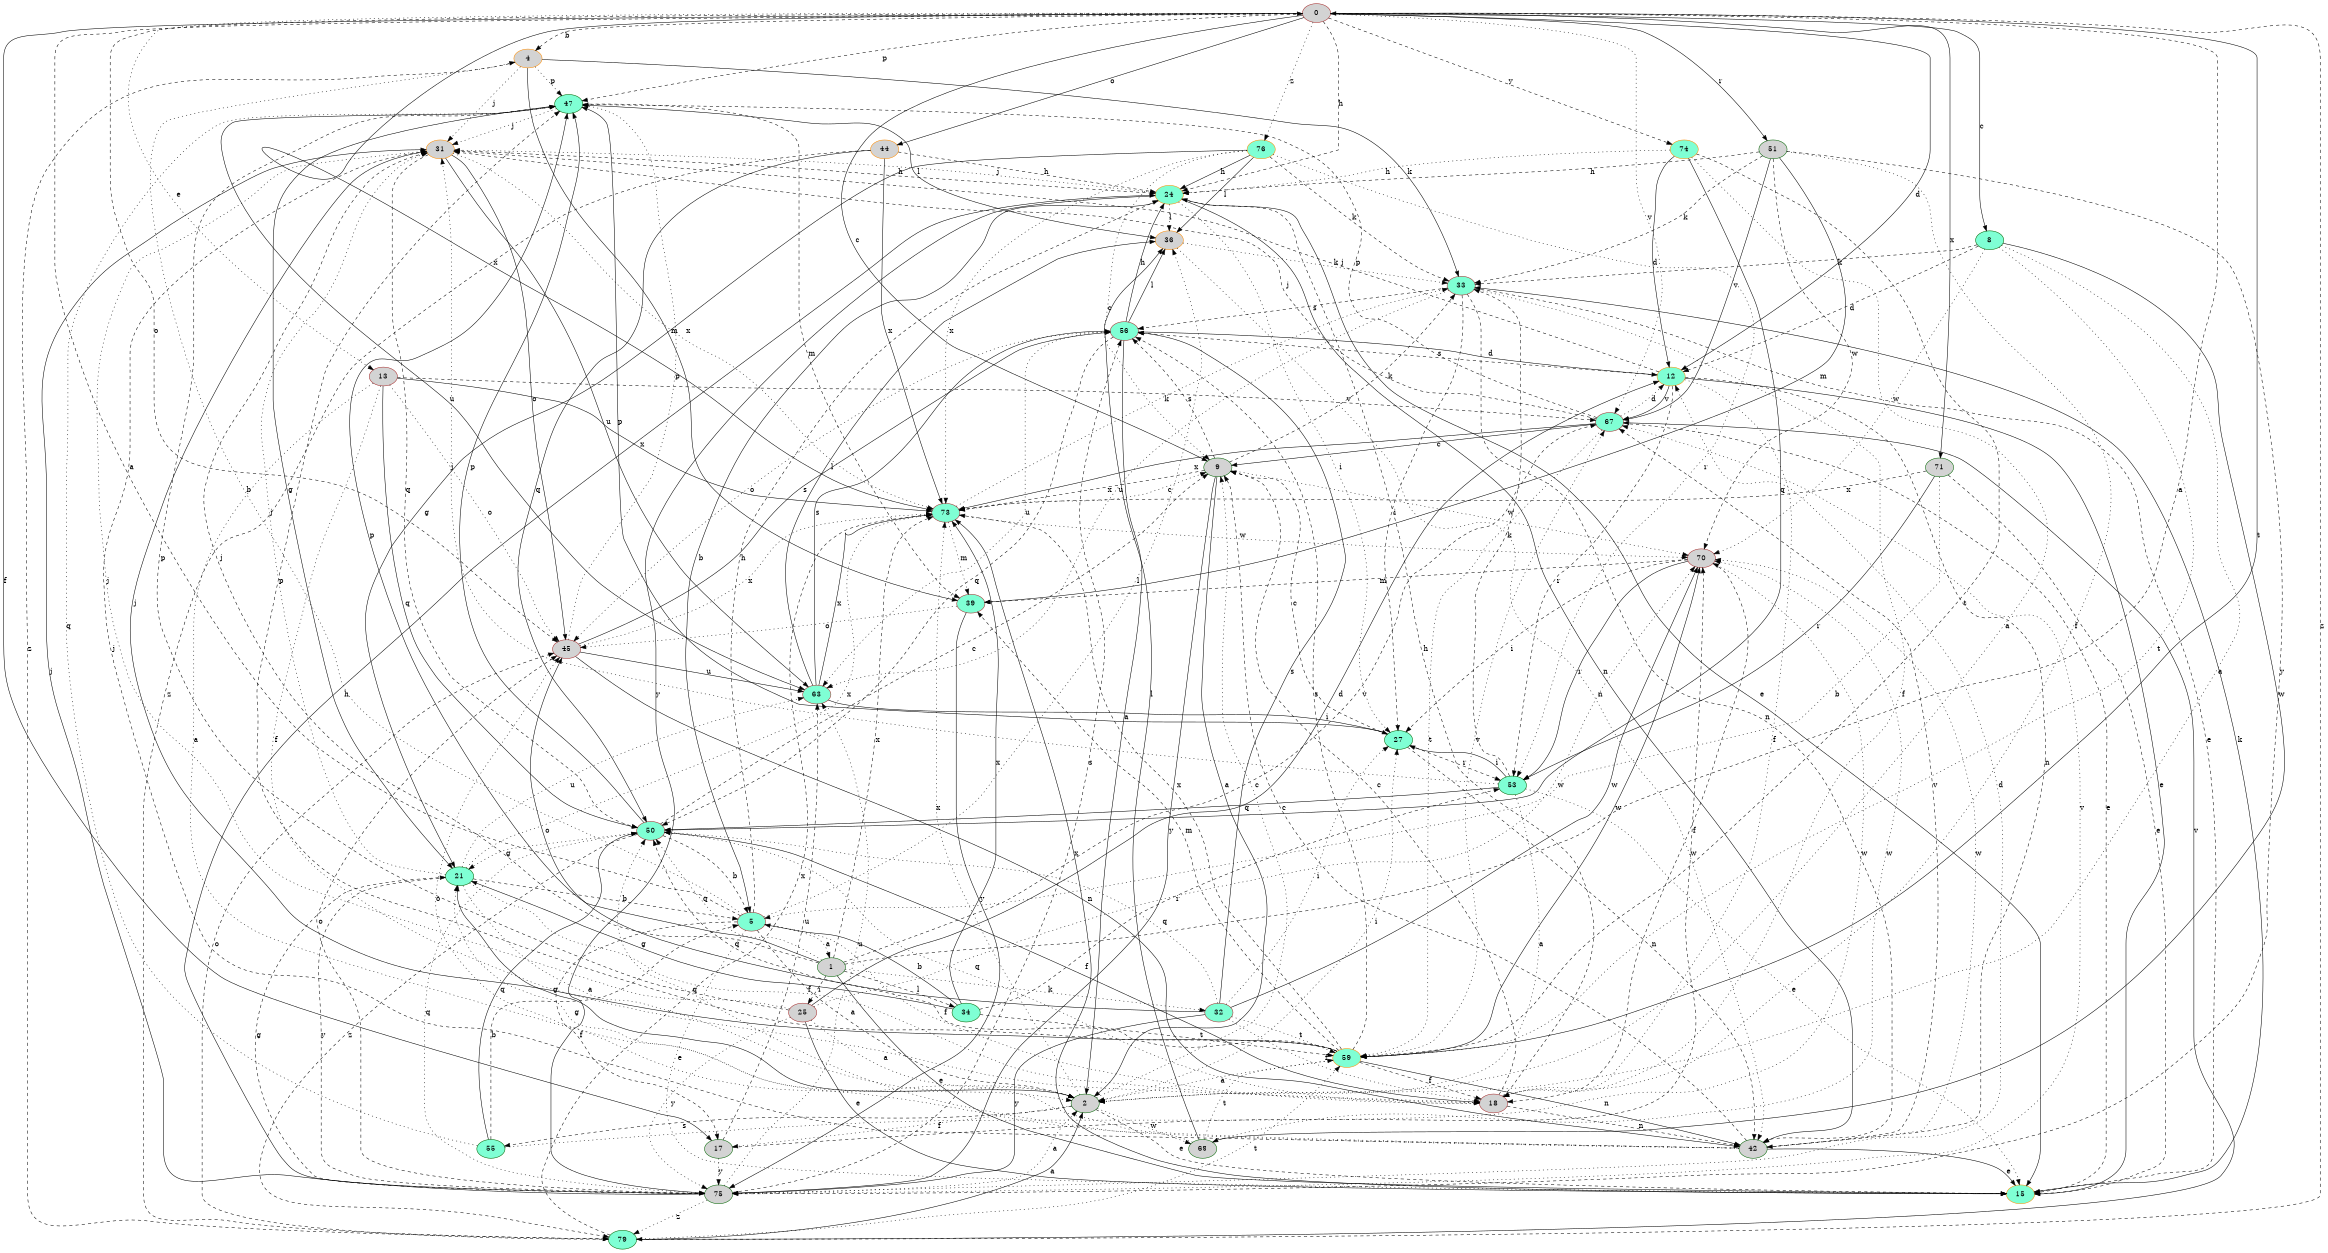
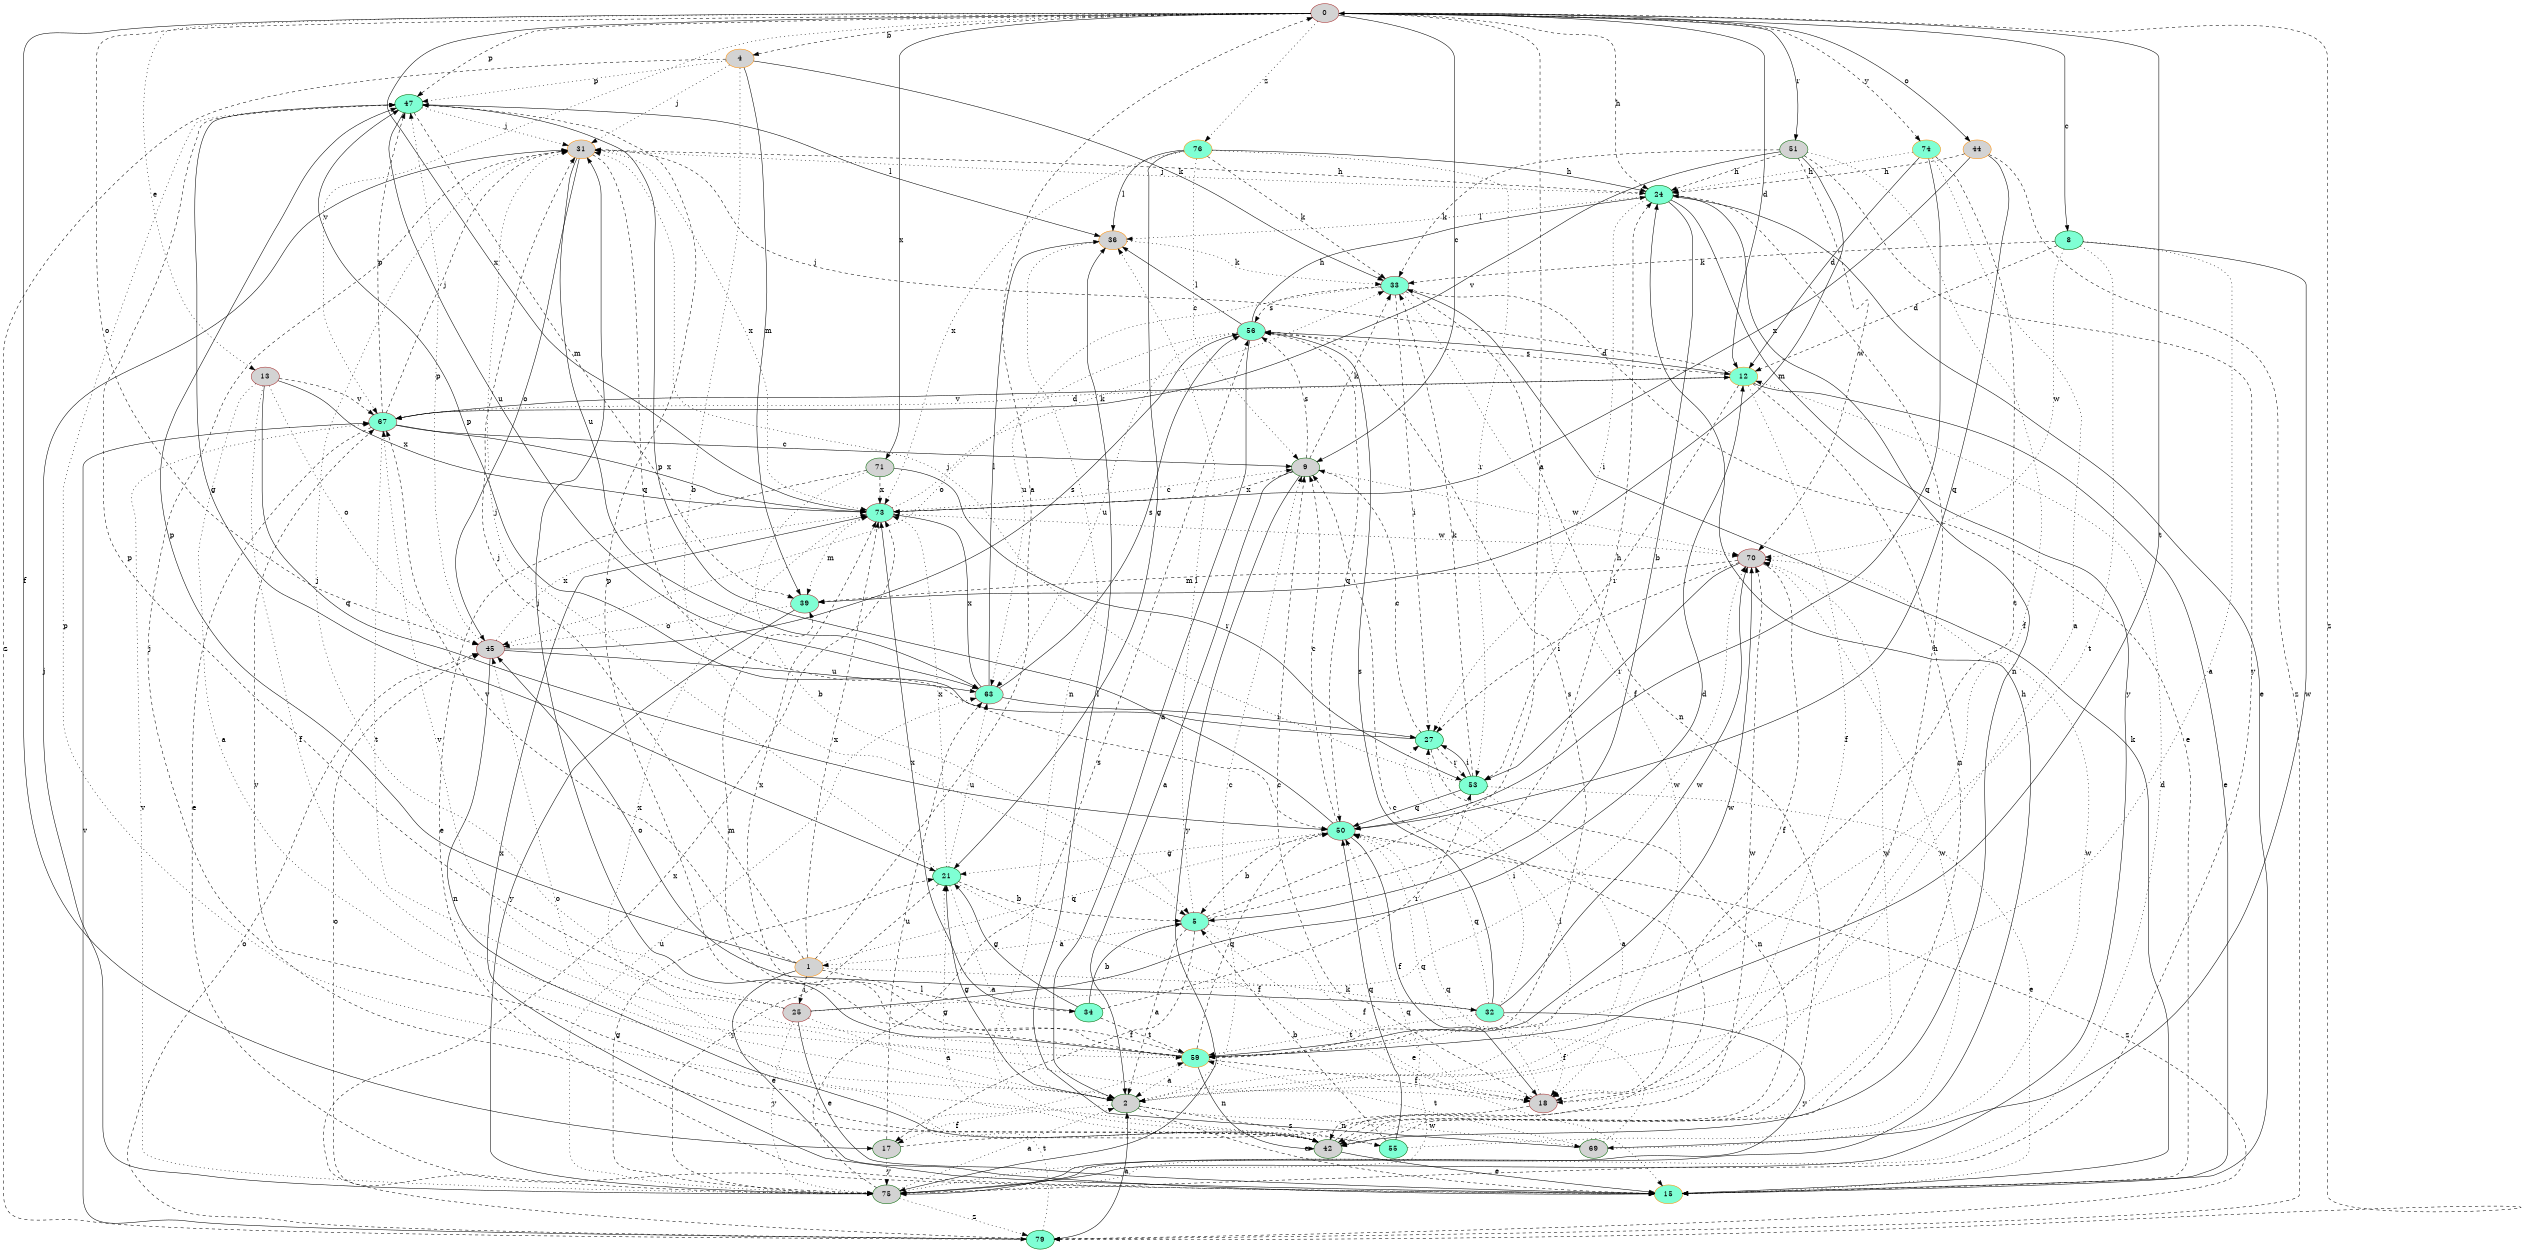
node "24": color darkorange -> darkgreen
edge "5" -> "4": reversed
edge "55" -> "47": label "q" -> "p"
node "1": color darkgreen -> darkorange
